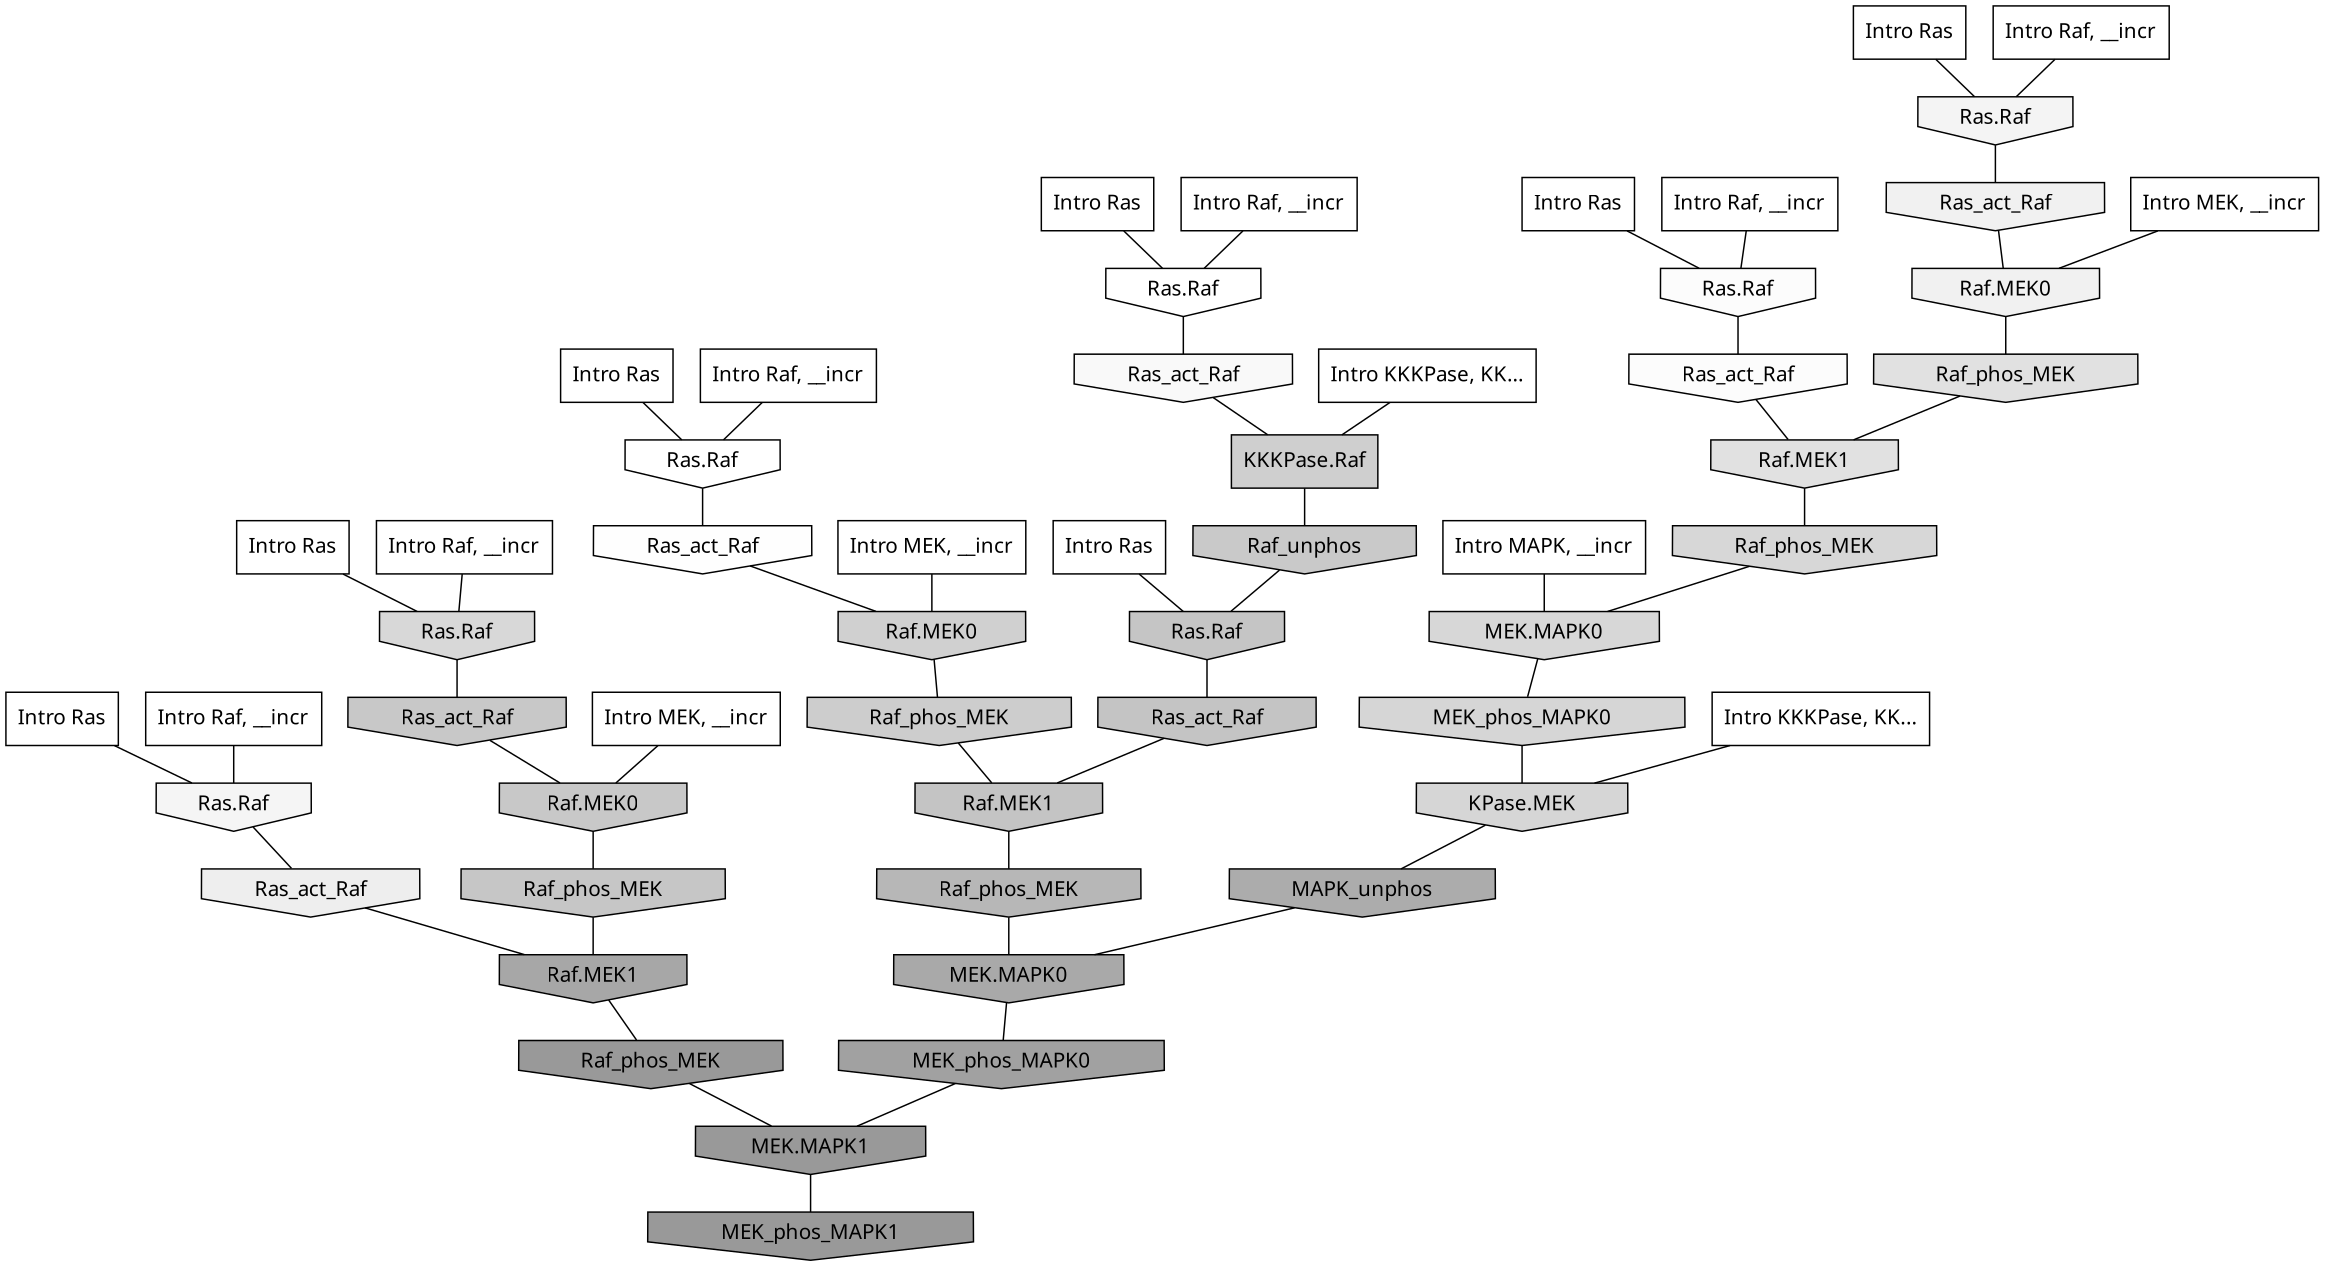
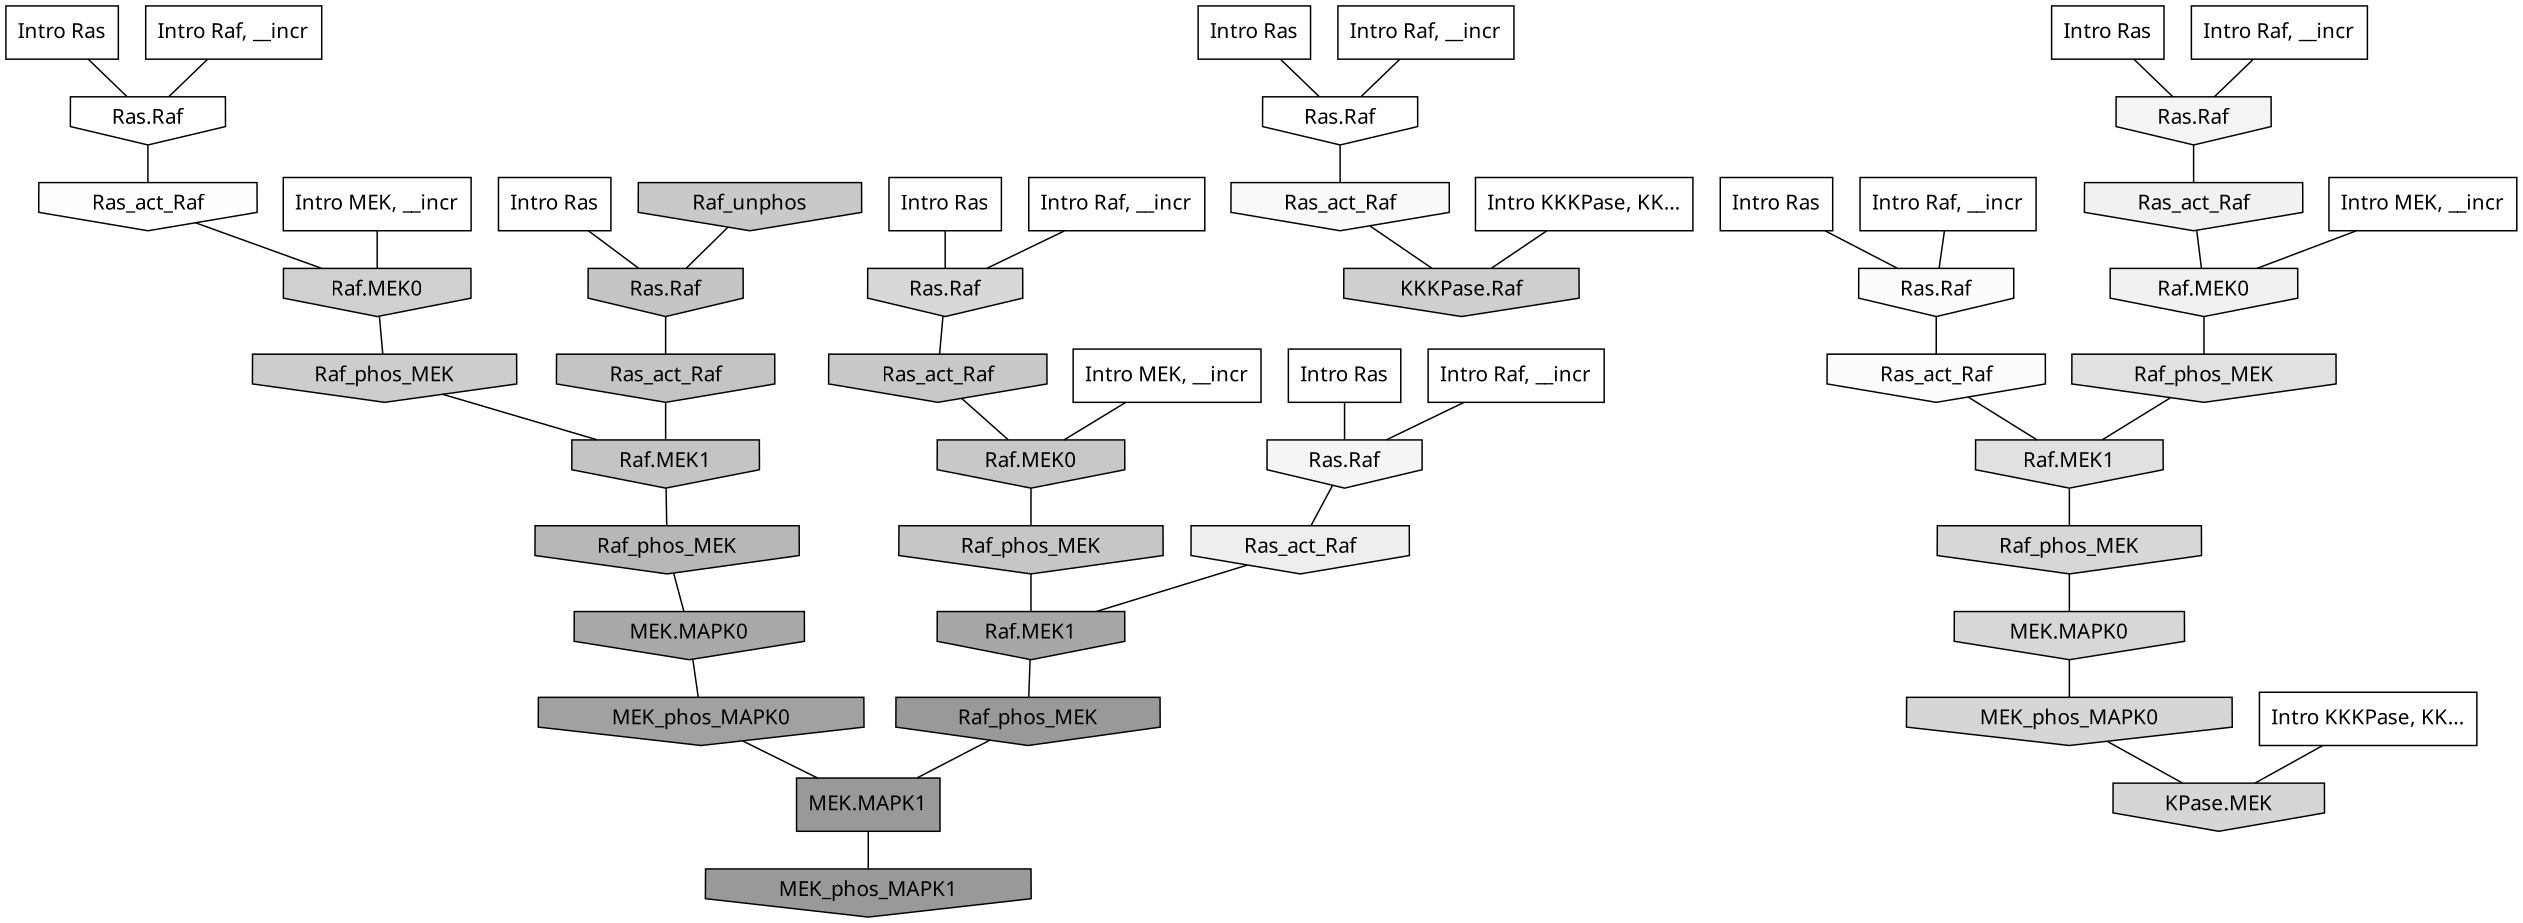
node "KKKPase.Raf": shape box -> invhouse
edge "KKKPase.Raf" -- "Raf_unphos": removed
node "Intro MAPK, __incr": removed
node "MAPK_unphos": removed
node "MEK.MAPK1": shape invhouse -> box
